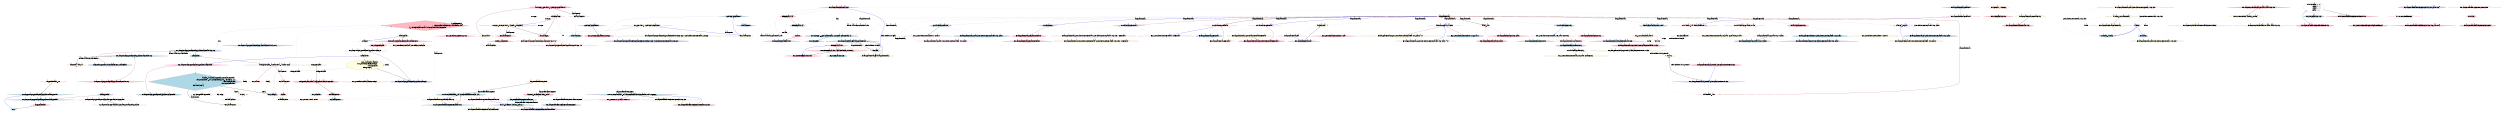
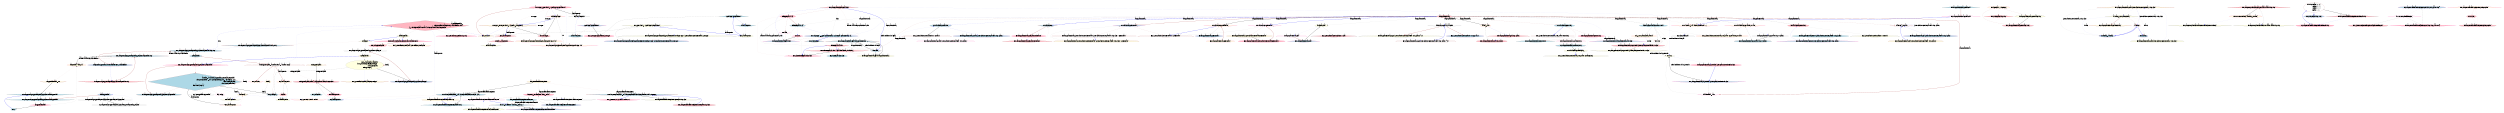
edge "Nancy.DynamicDictionary" -> "return this.dictionary.ContainsKey(key);": added, label "Nancy.DynamicDictionary"
node "asm(string)": label "asm(string)" -> "asm(assembly)"
